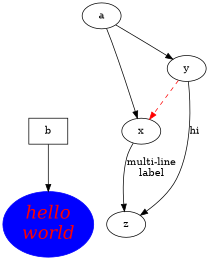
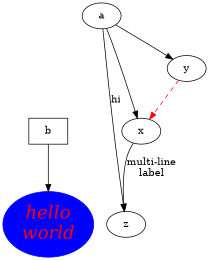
edge "y" -> "z": now "a" -> "z"
